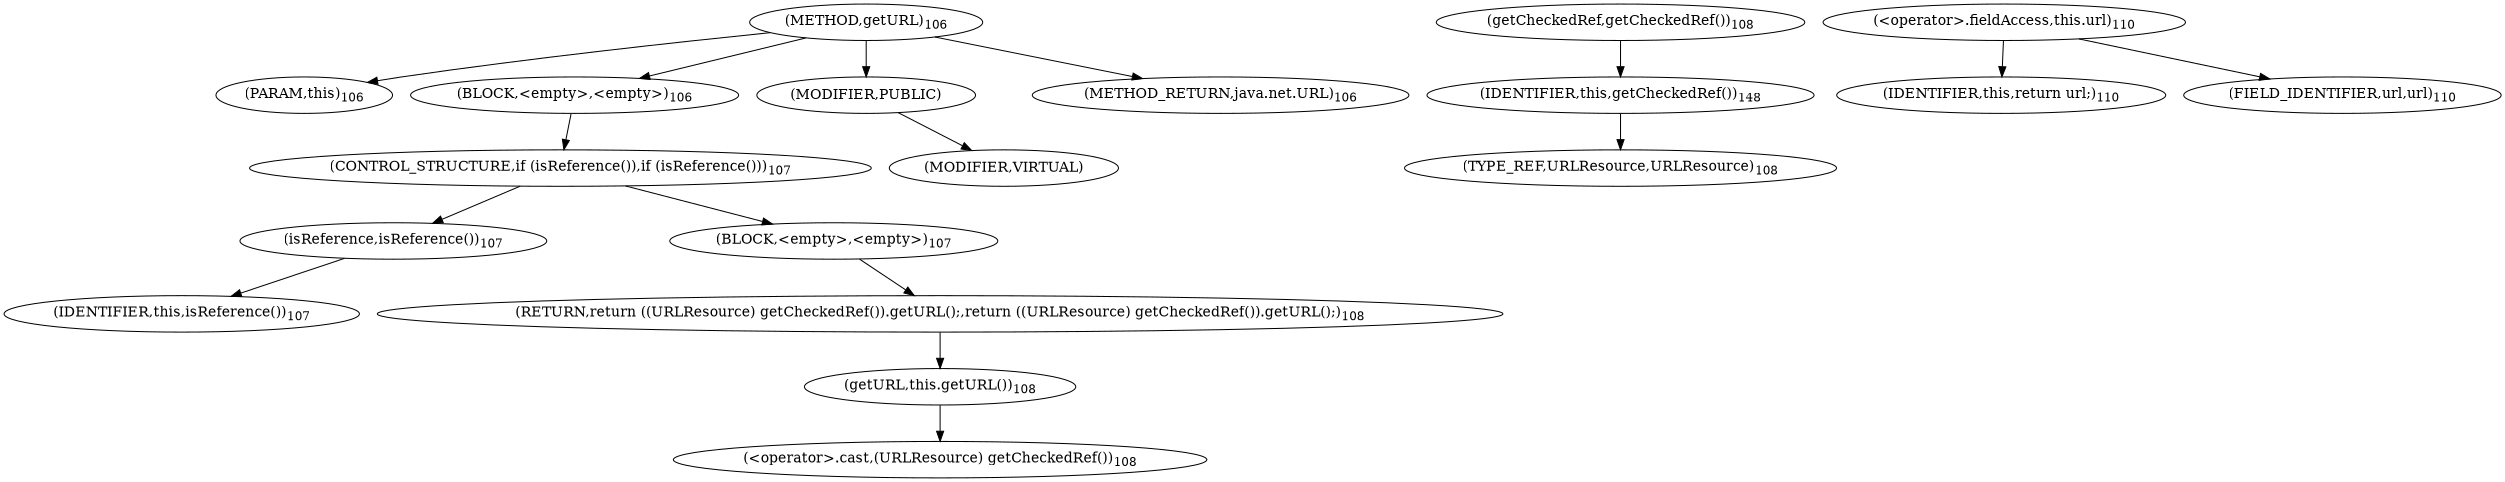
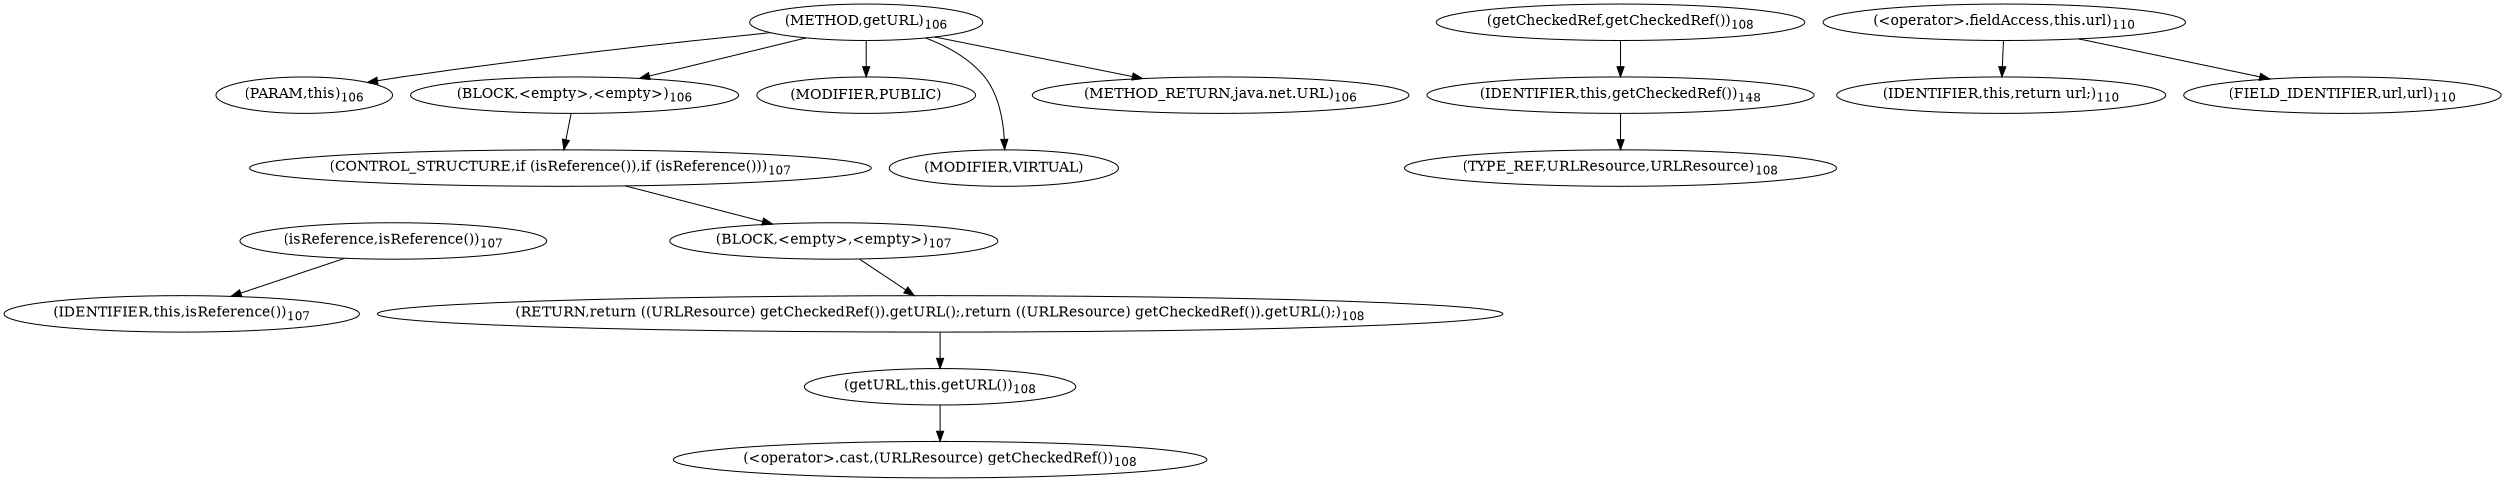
edge "(MODIFIER,PUBLIC)" -> "(MODIFIER,VIRTUAL)": now "(METHOD,getURL)" -> "(MODIFIER,VIRTUAL)"
edge "(CONTROL_STRUCTURE,if (isReference()),if (isReference()))" -> "(isReference,isReference())": removed
